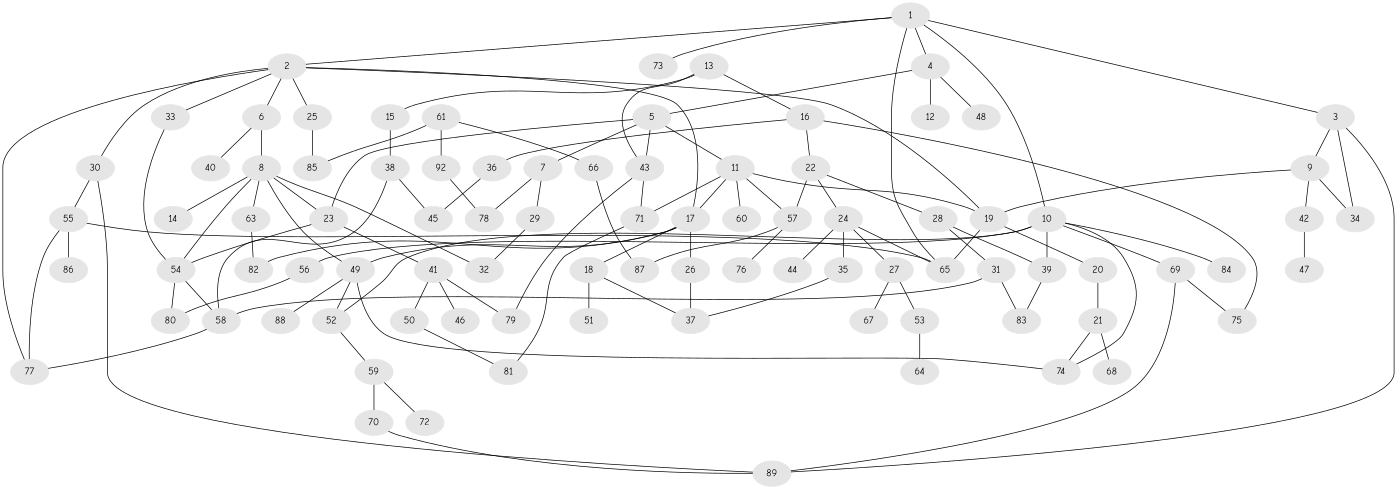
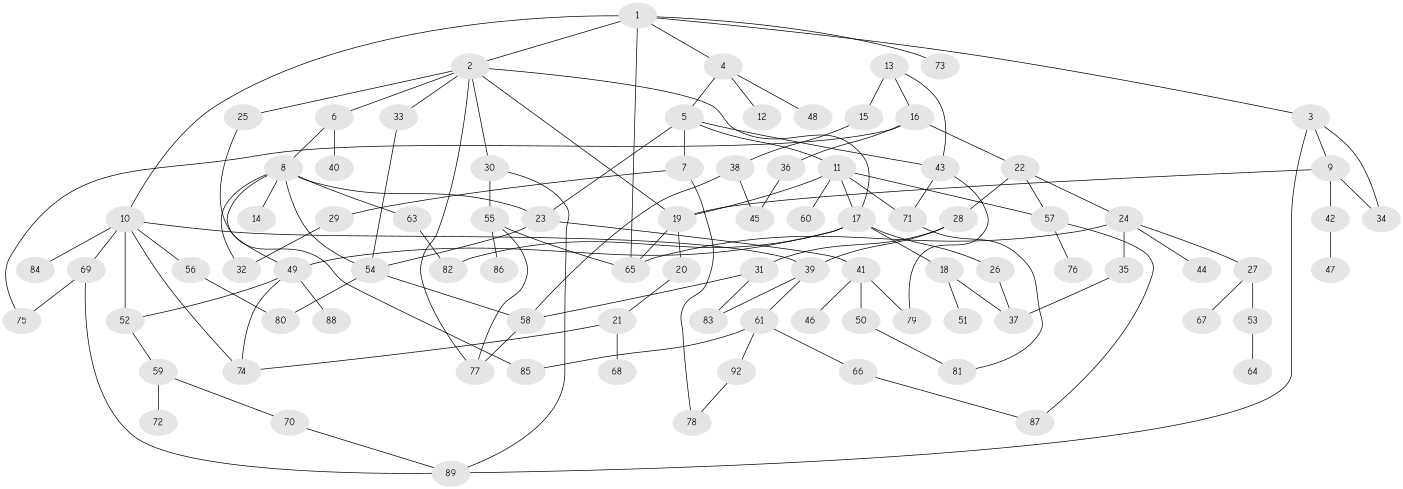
edge "39" -- "61": added
